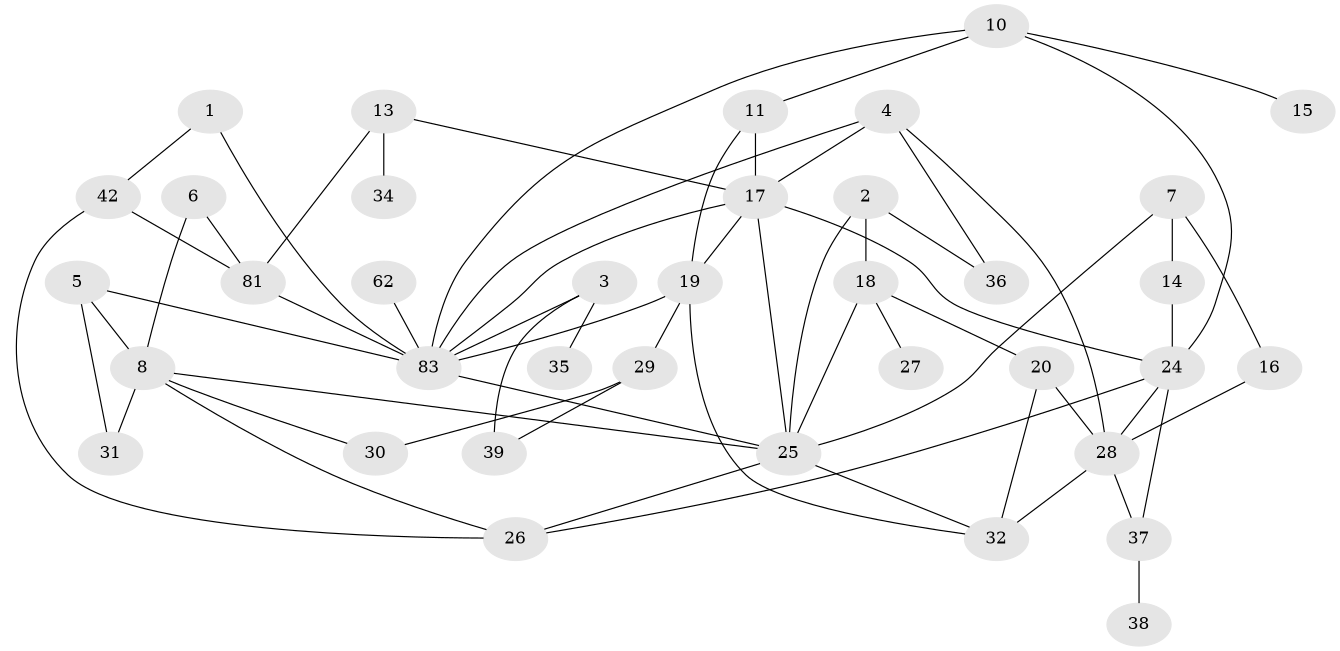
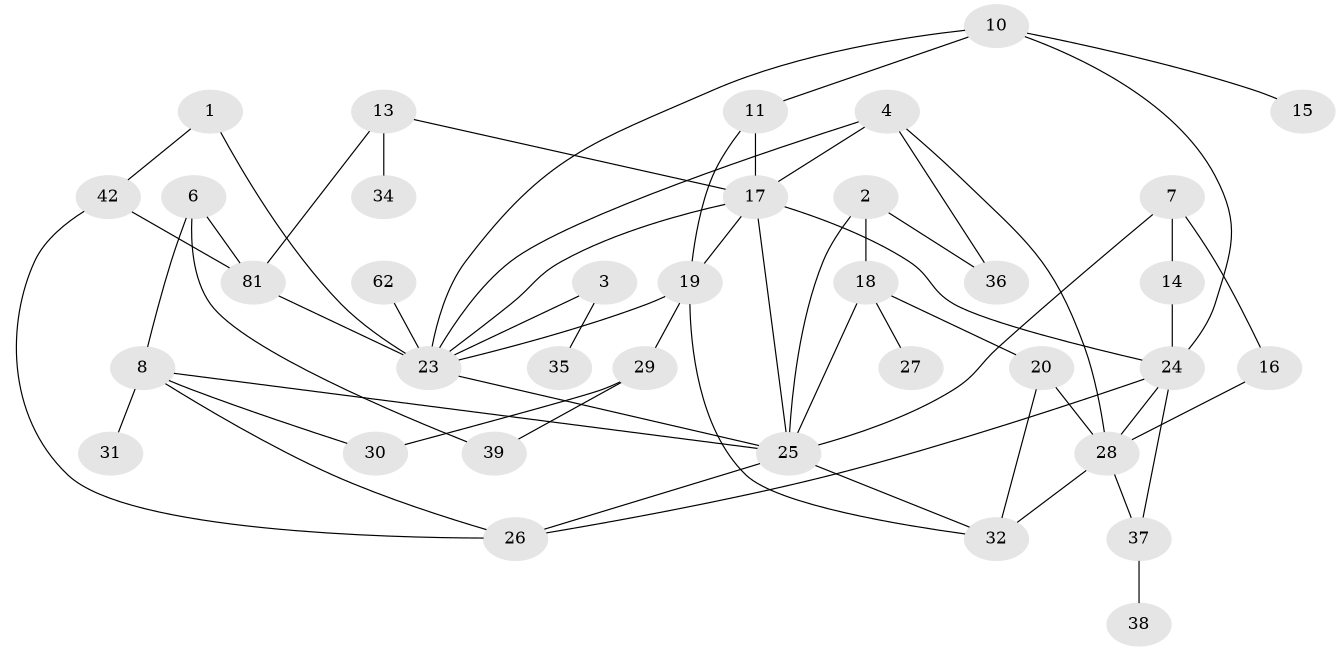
node "5": removed
edge "3" -- "39": now "6" -- "39"
node "83": label "83" -> "23"
